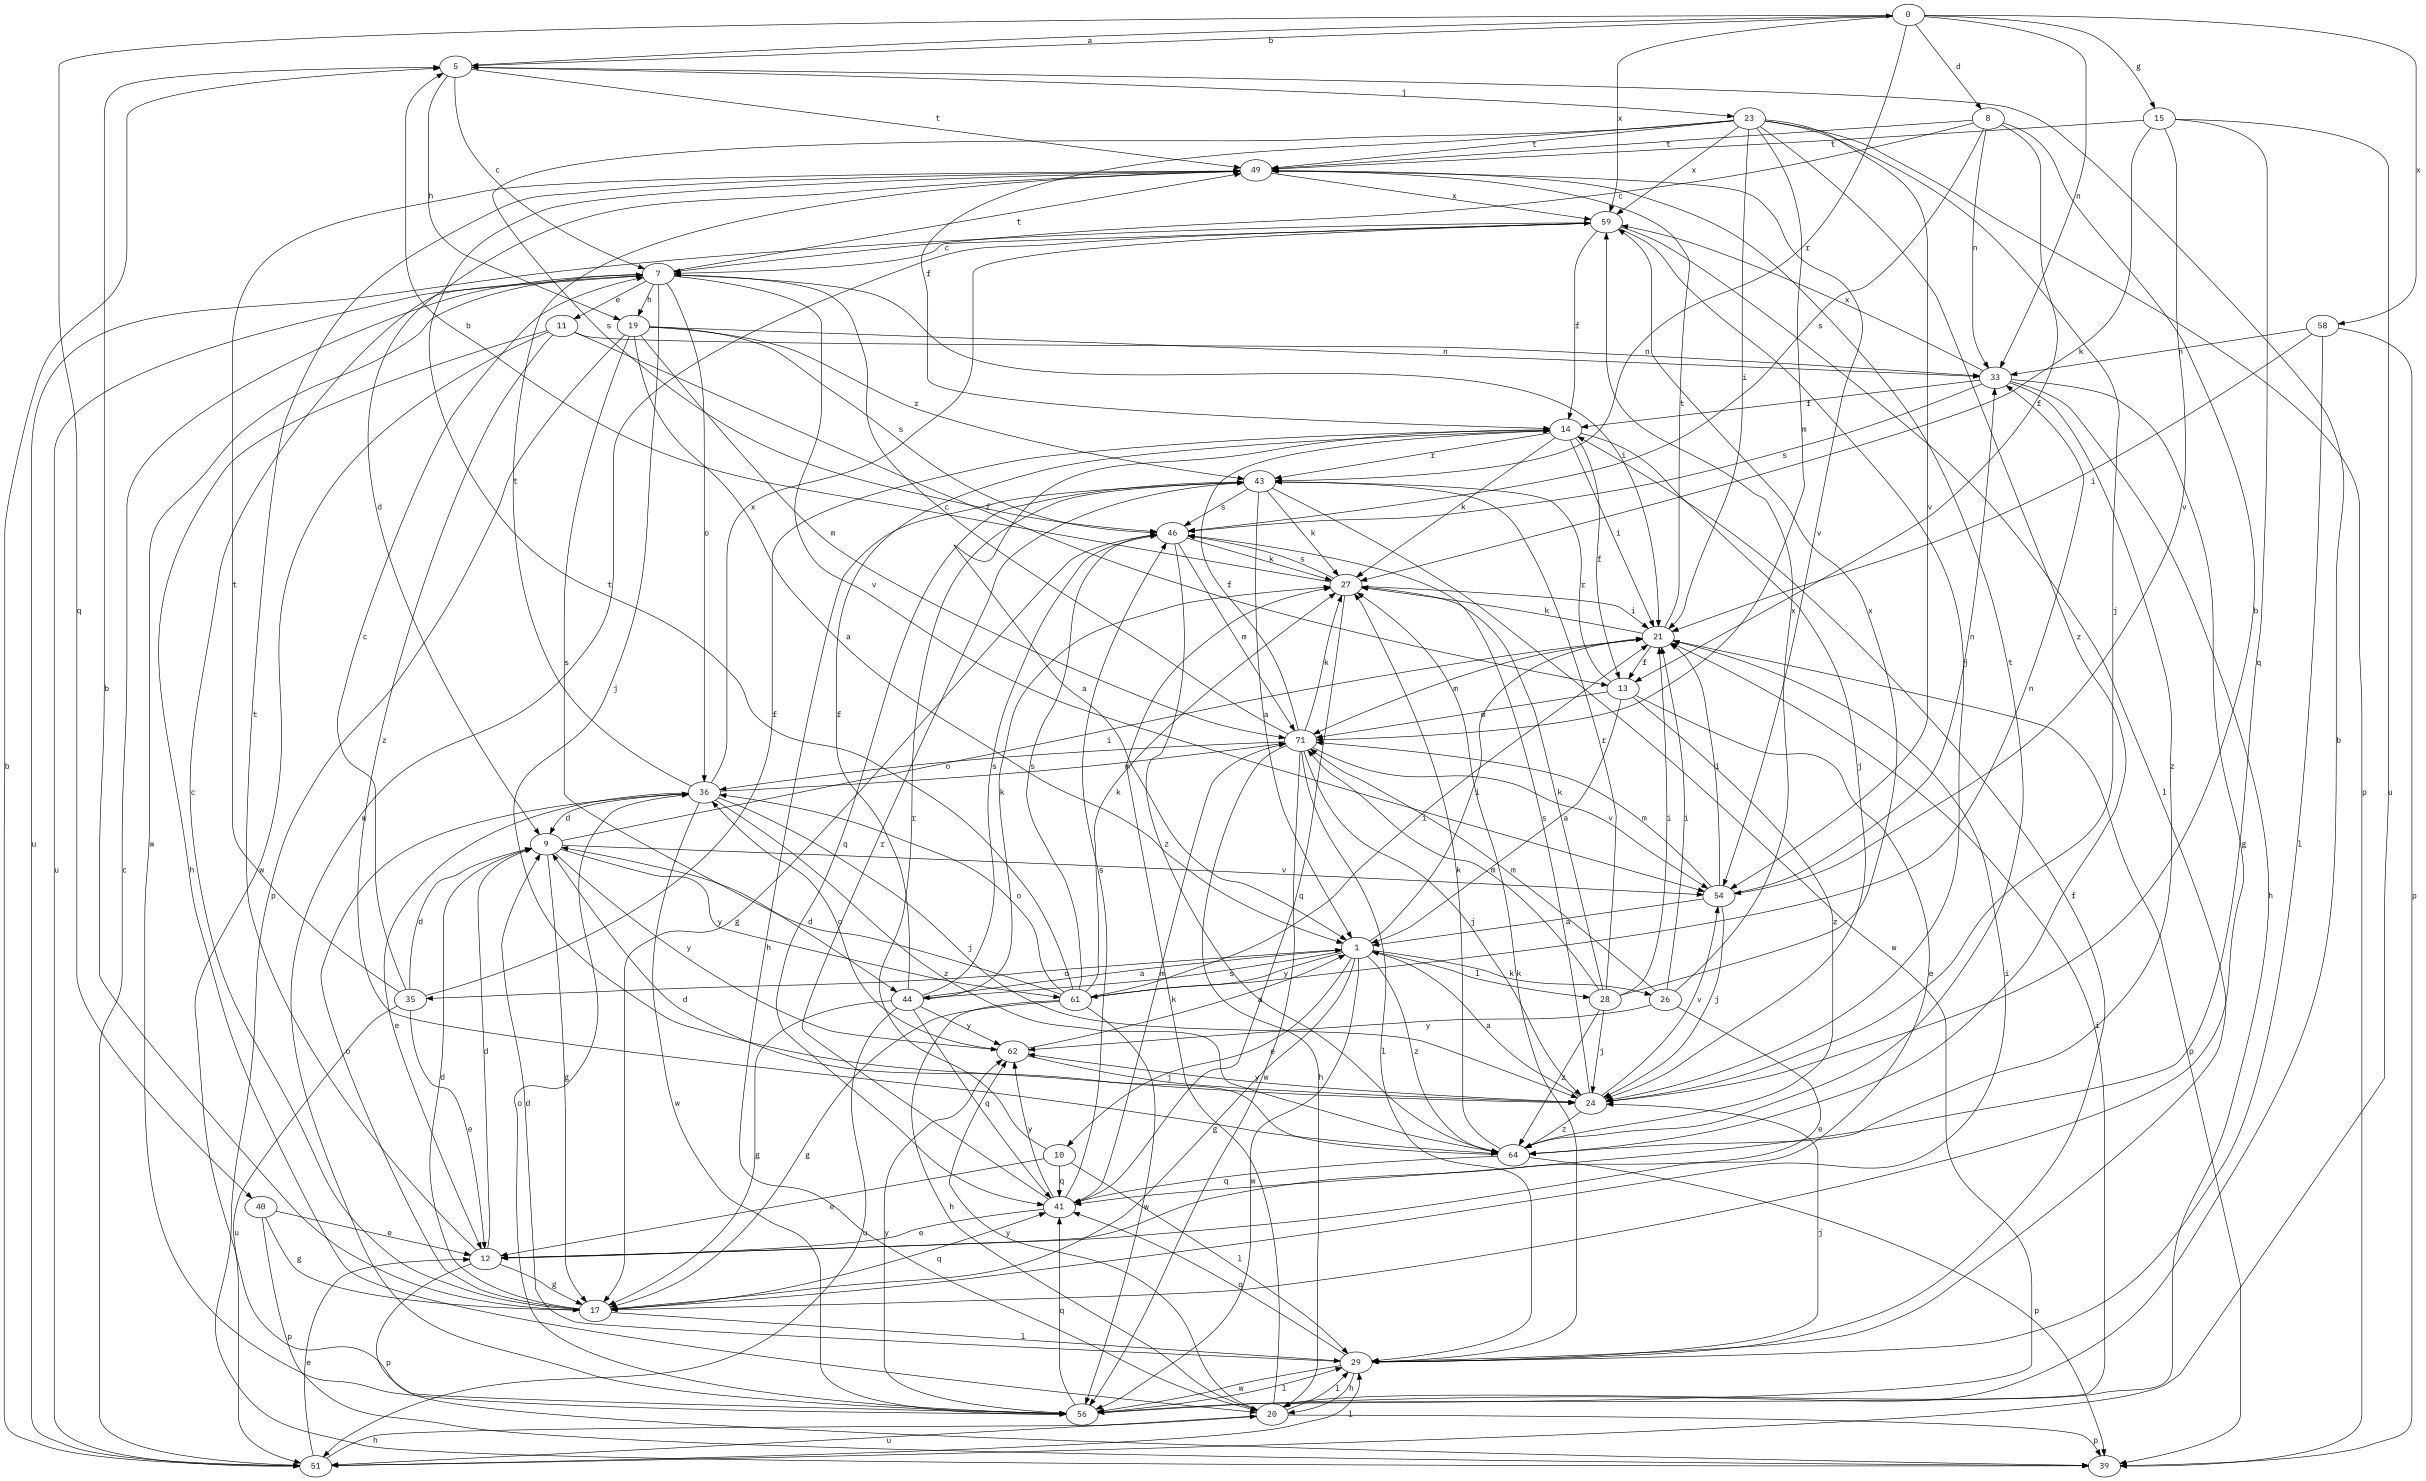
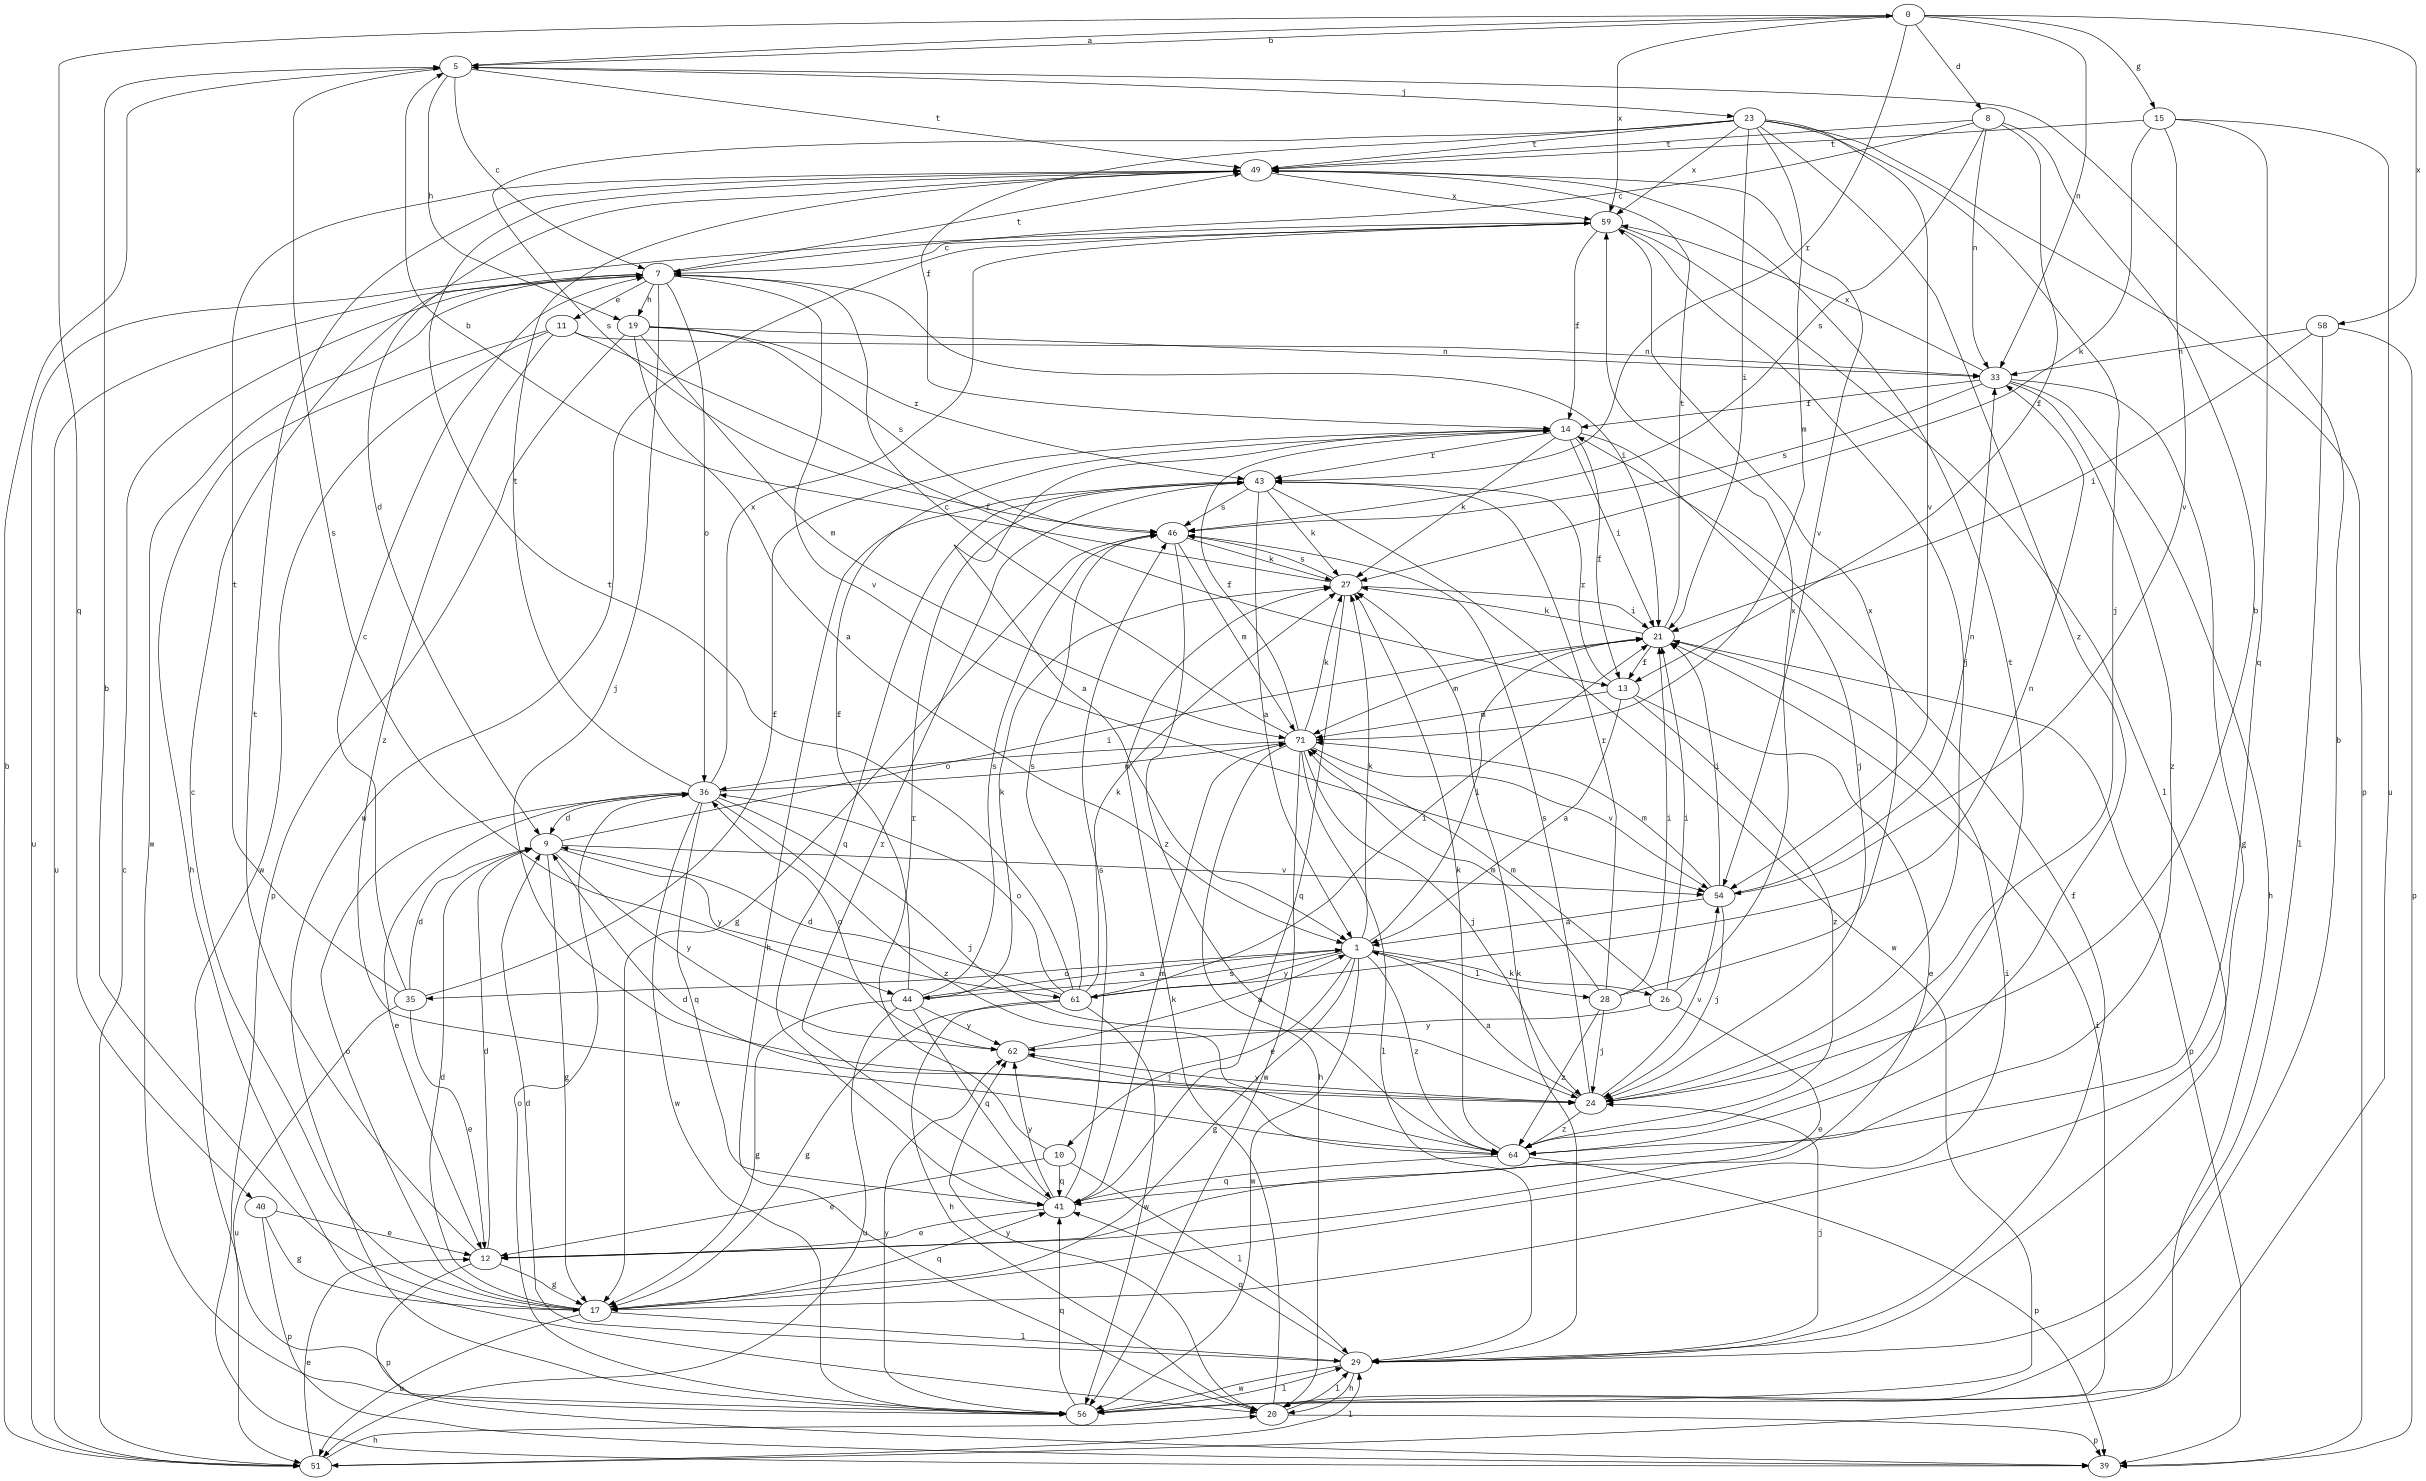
edge "28" -> "27": now "1" -> "27"
edge "19" -> "44": now "5" -> "44"
edge "36" -> "41": added, label "q"
edge "20" -> "51": now "17" -> "51"
